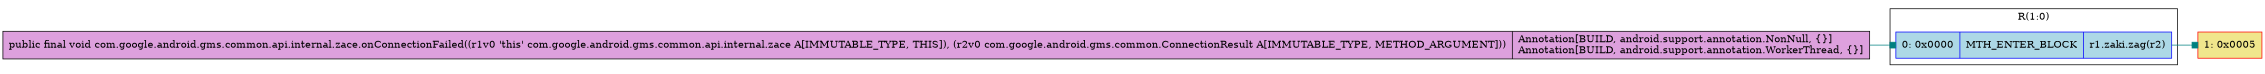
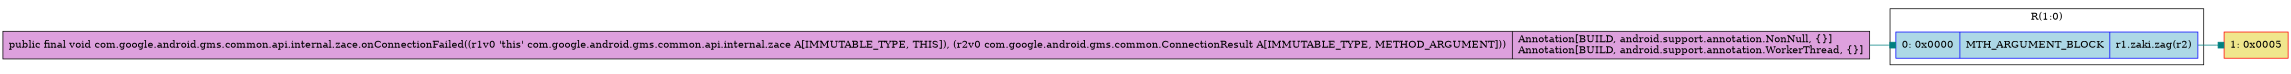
node "0: 0x0000": text "MTH_ENTER_BLOCK" -> "MTH_ARGUMENT_BLOCK"
